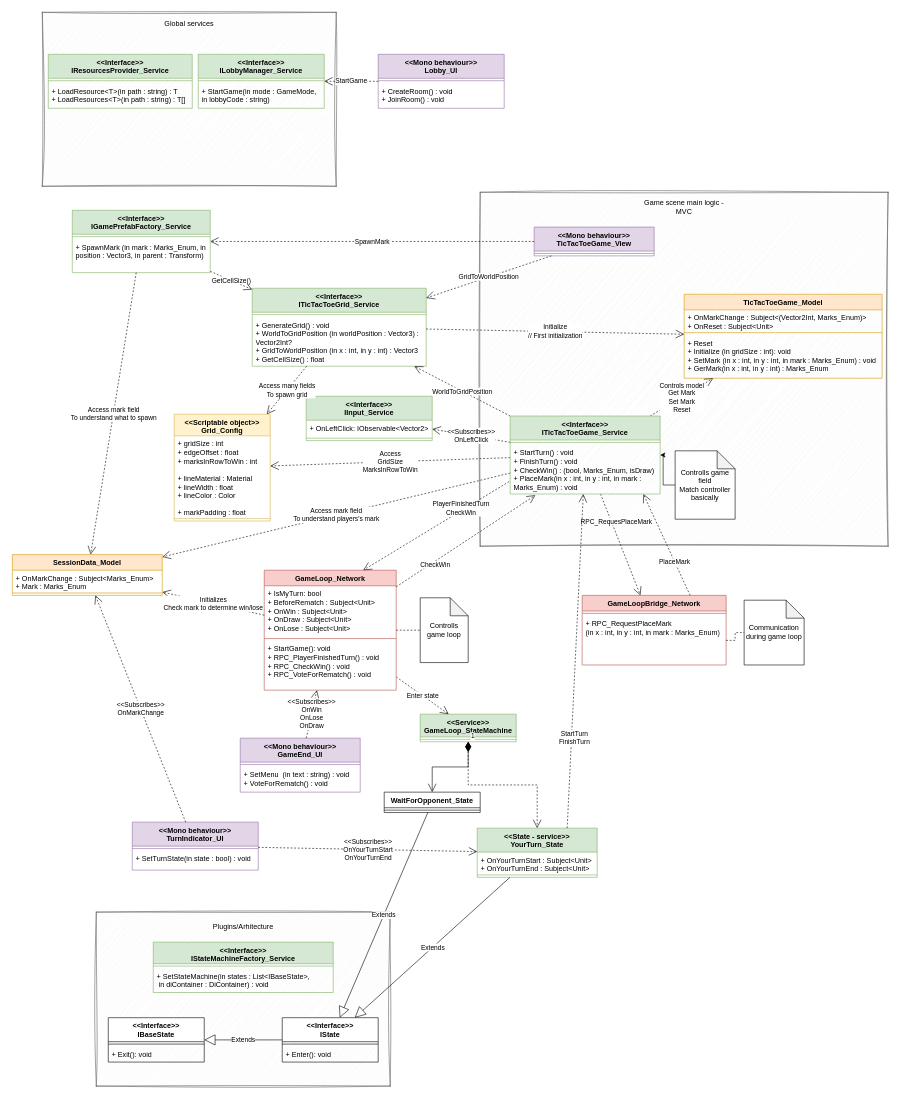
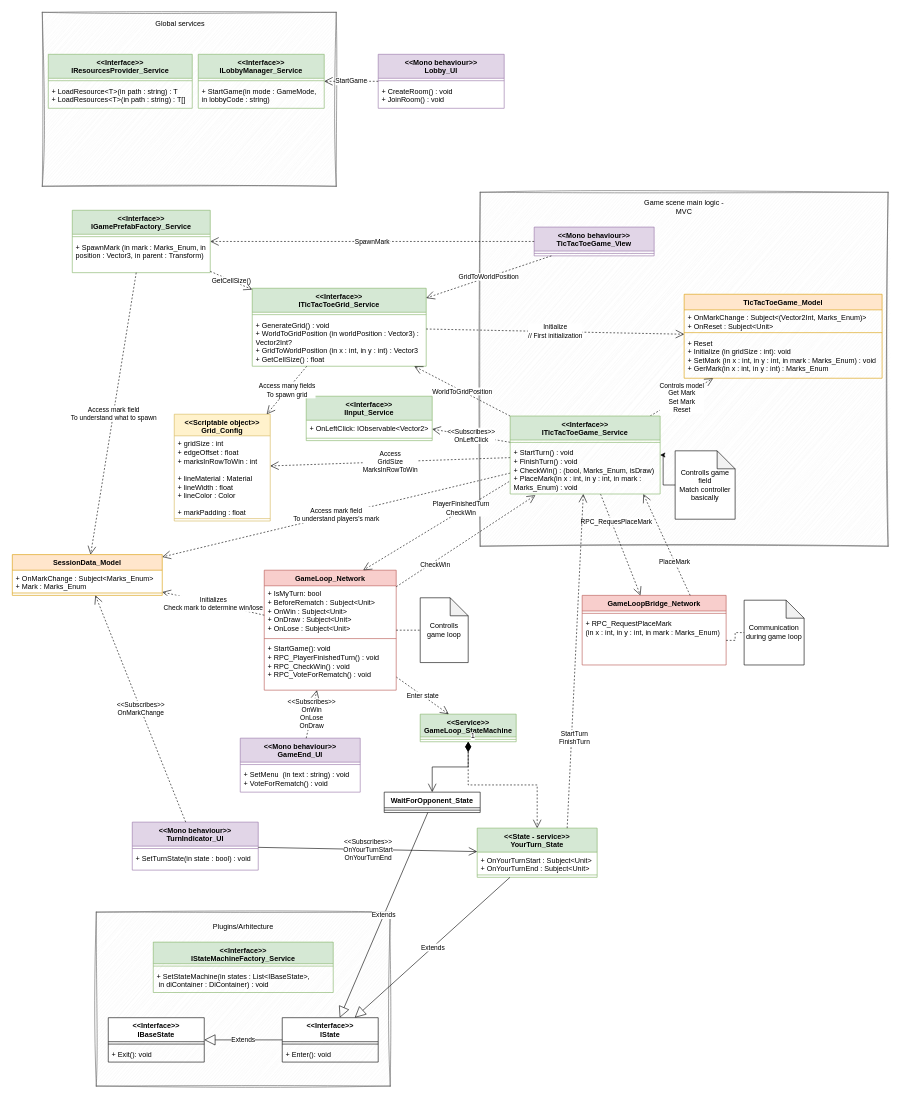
node "Global services": moved (189, 24) -> (180, 24)
edge "<<Mono behaviour>> TurnIndicator_UI" -> "<<State - service>> YourTurn_State": style dashed -> solid
